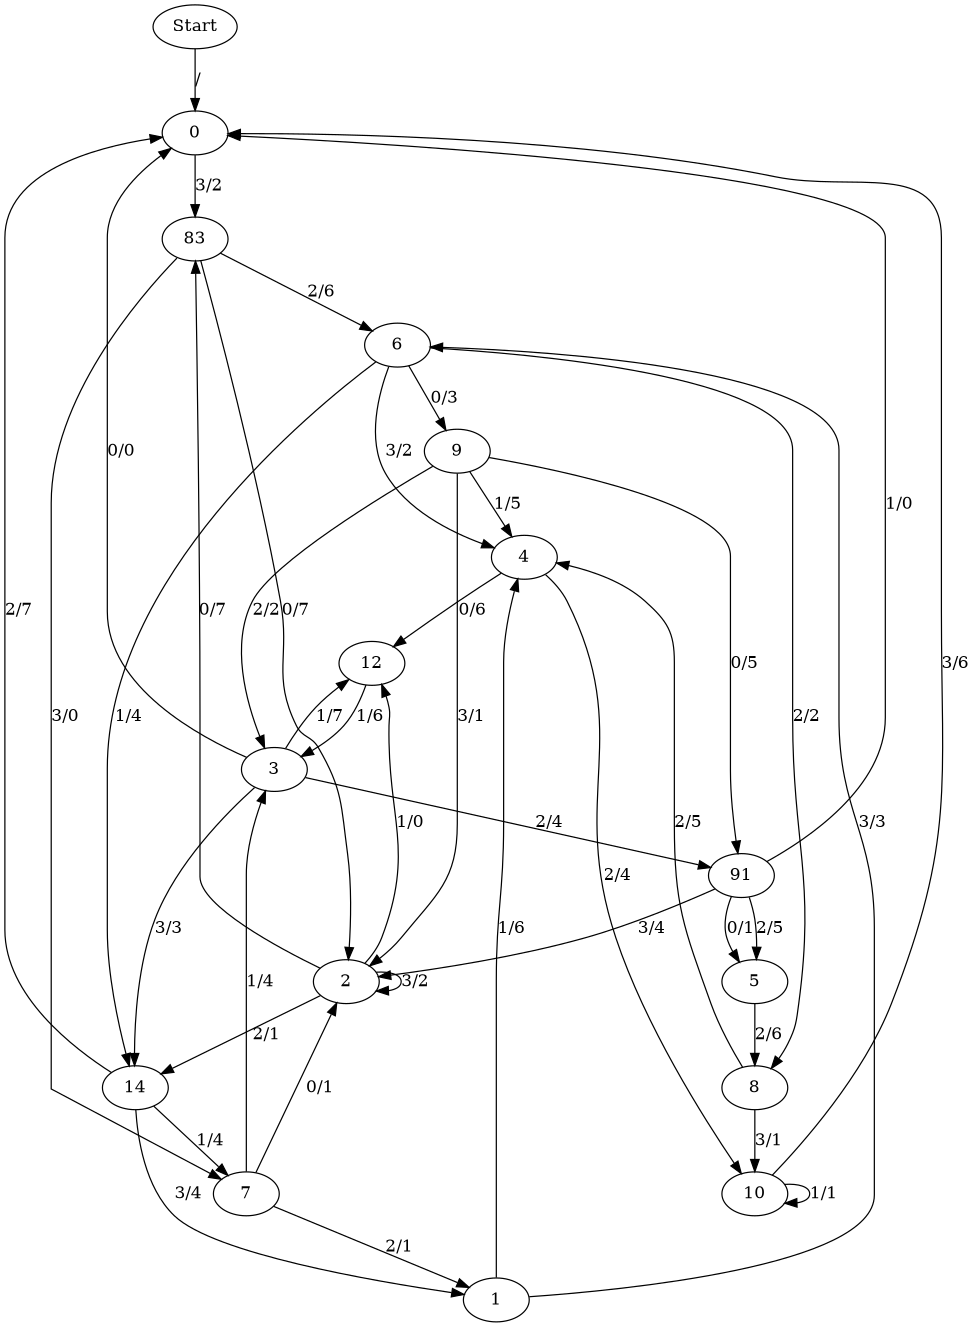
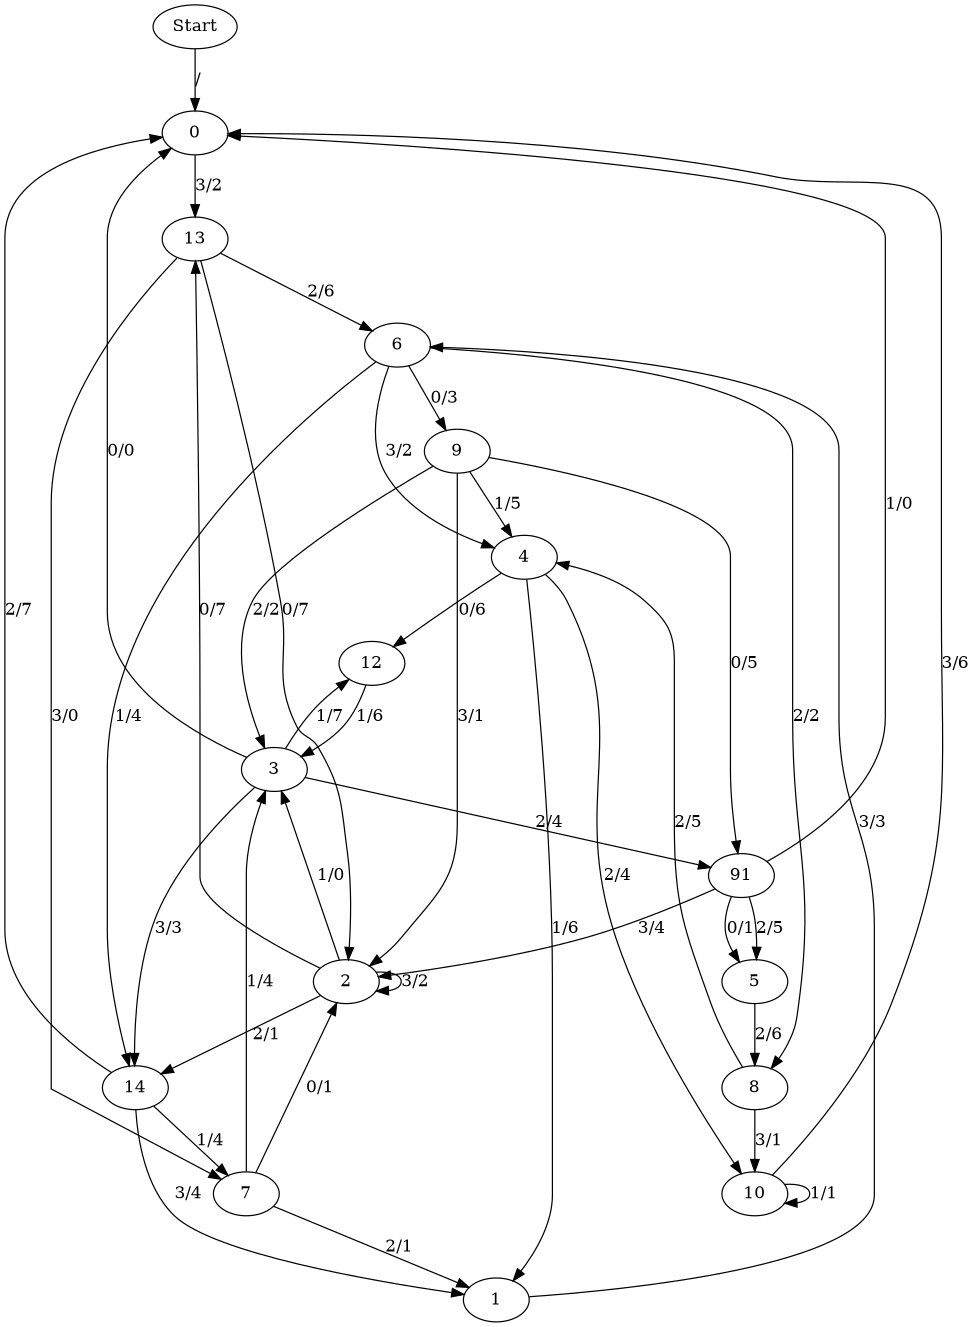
node "83": label "83" -> "13"
edge "2" -> "12": now "2" -> "3"
edge "1" -> "4": reversed
